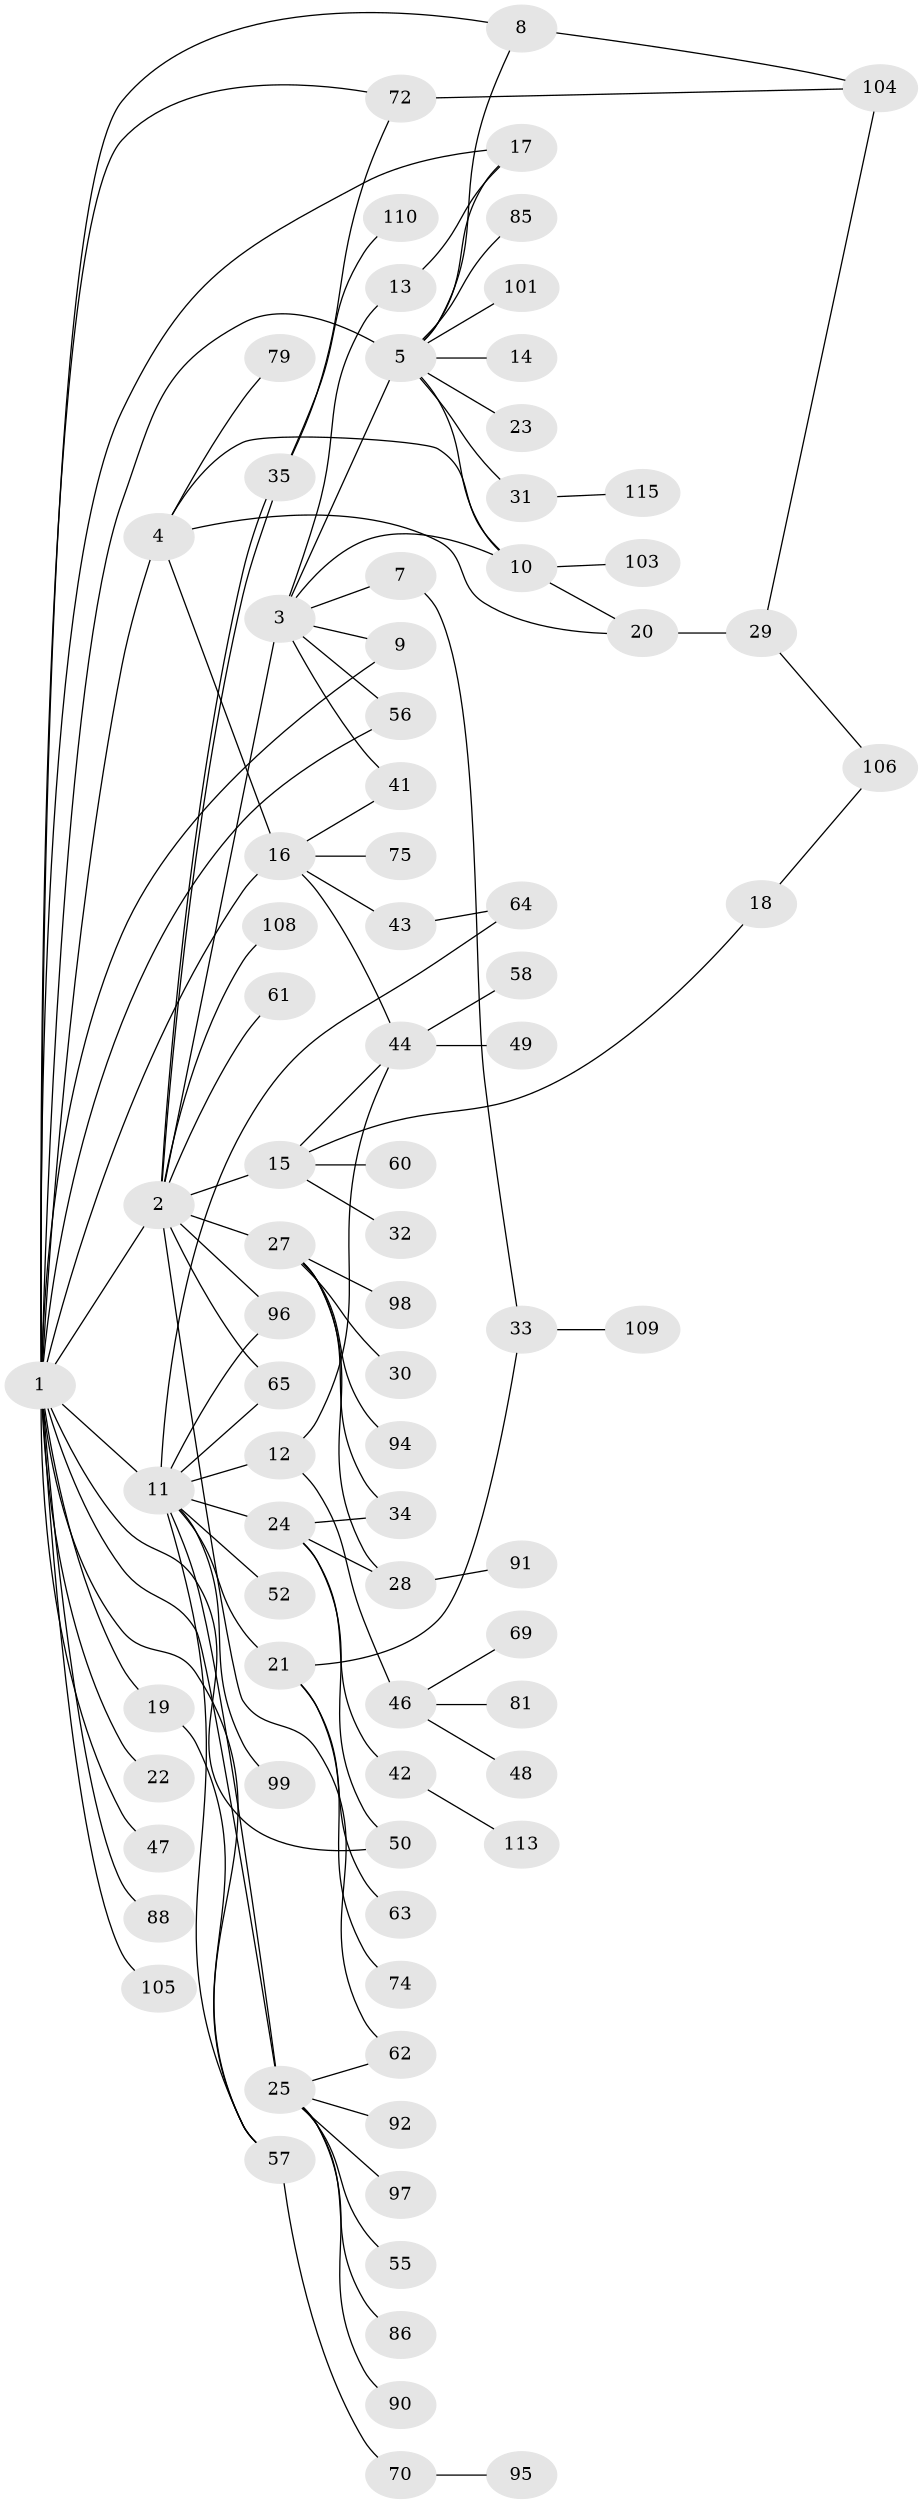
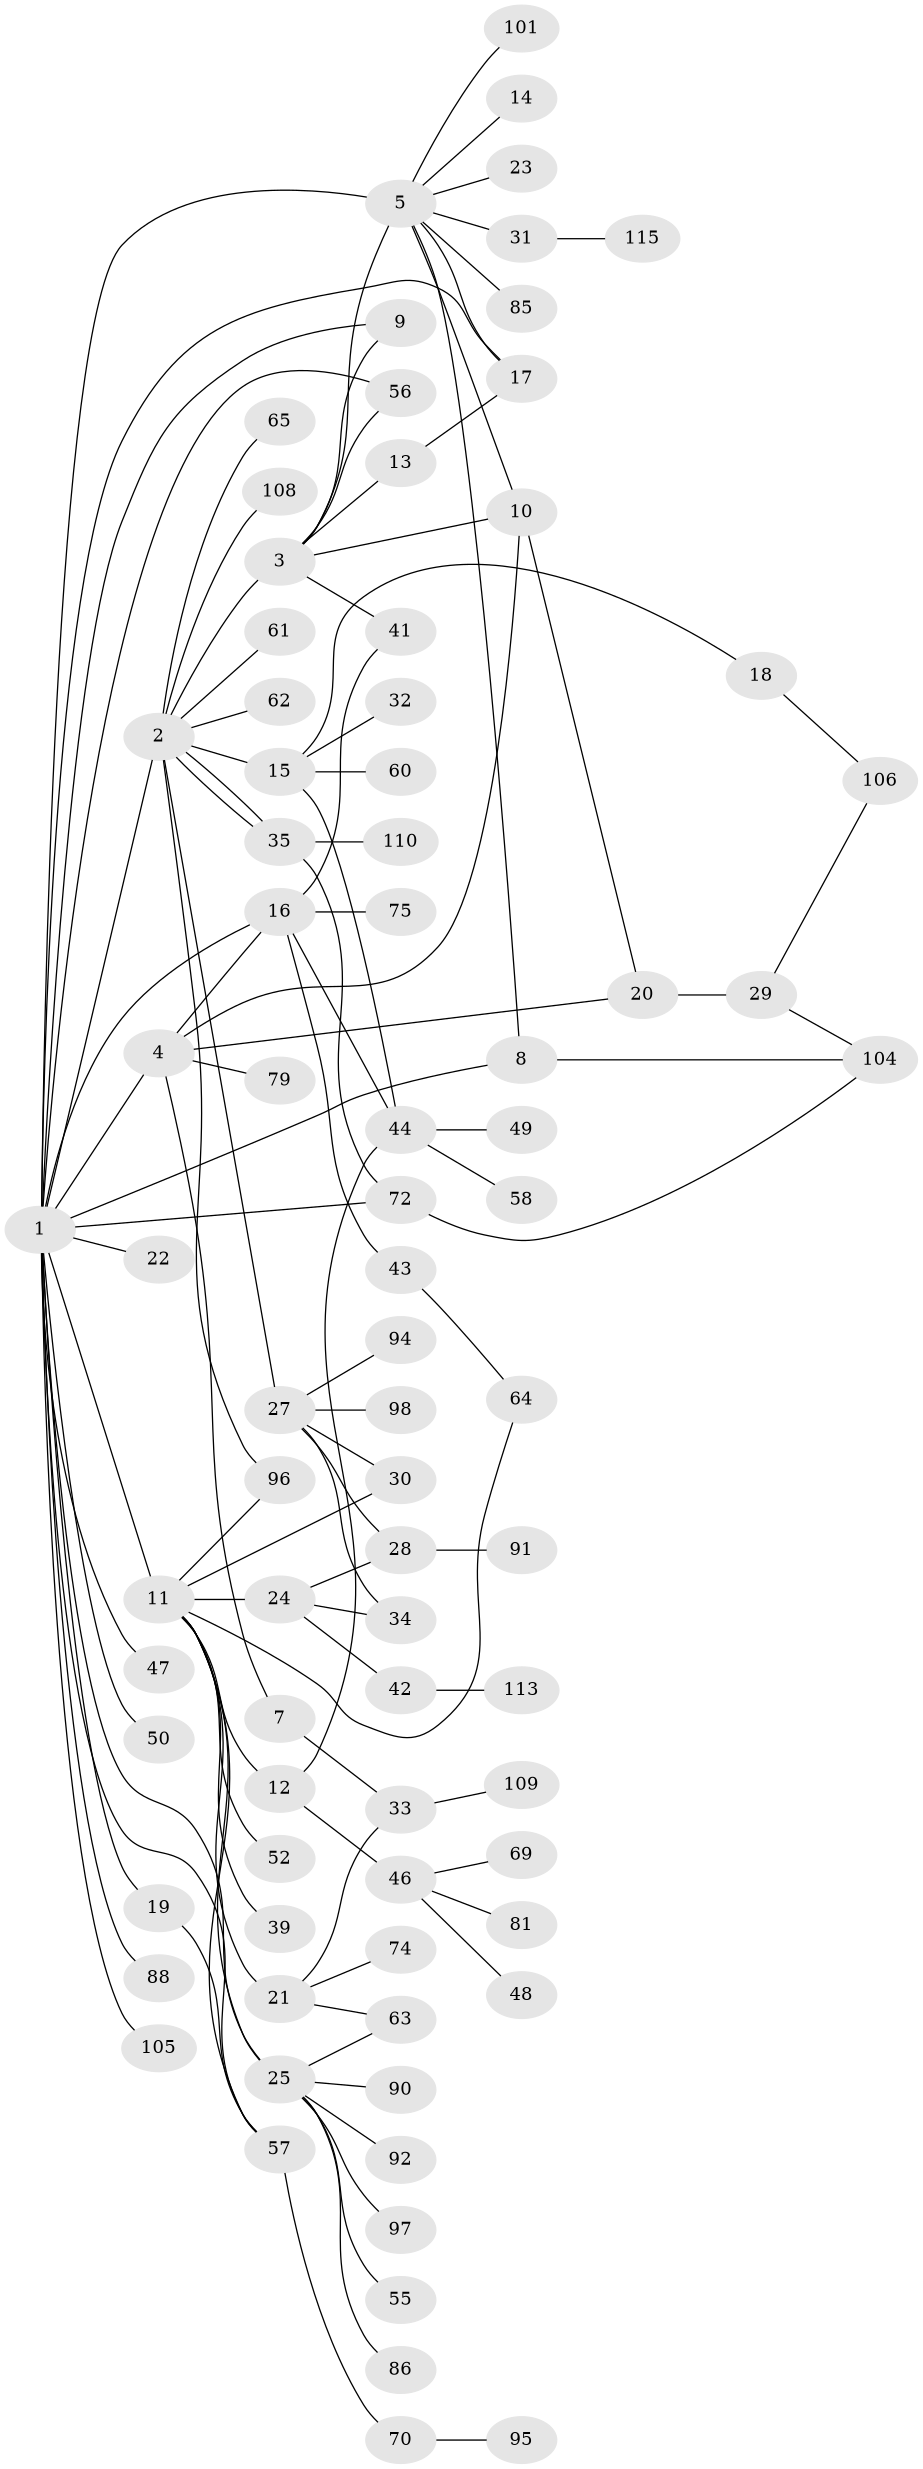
node "103": removed
edge "7" -- "3": now "7" -- "4"
edge "65" -- "11": now "30" -- "11"
edge "24" -- "50": removed
node "99": label "99" -> "39"
edge "62" -- "25": now "63" -- "25"
